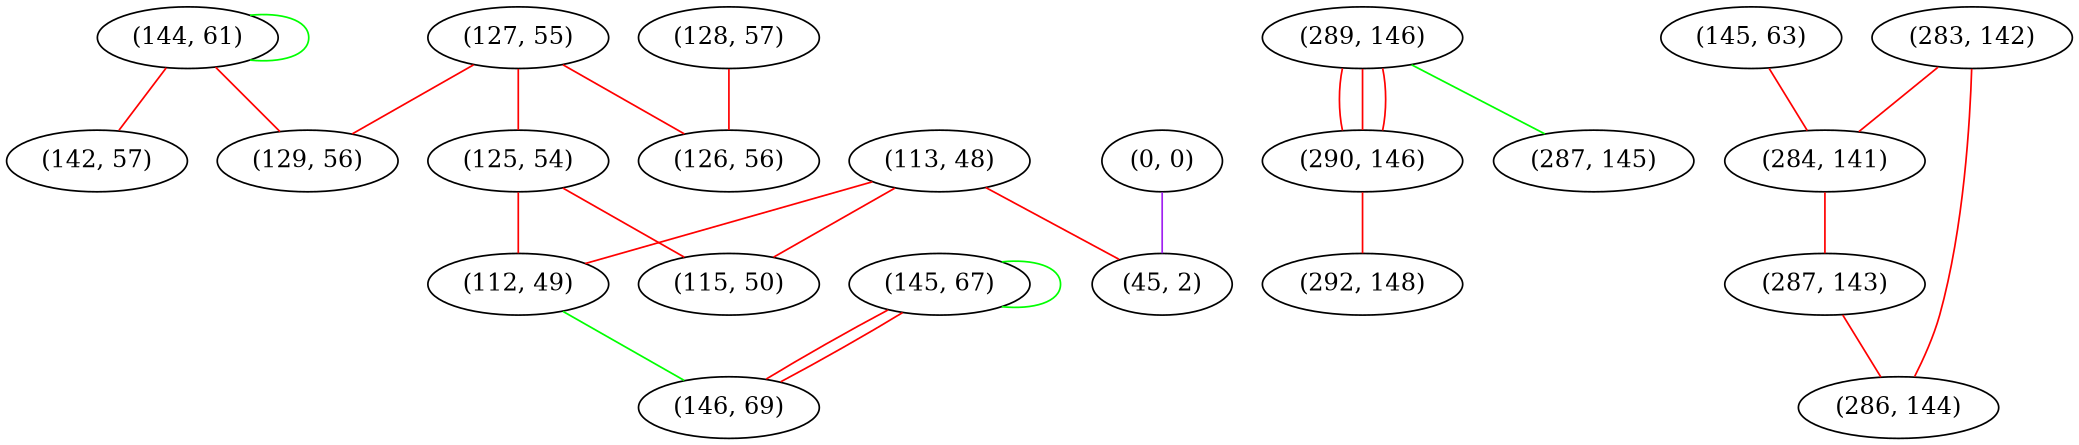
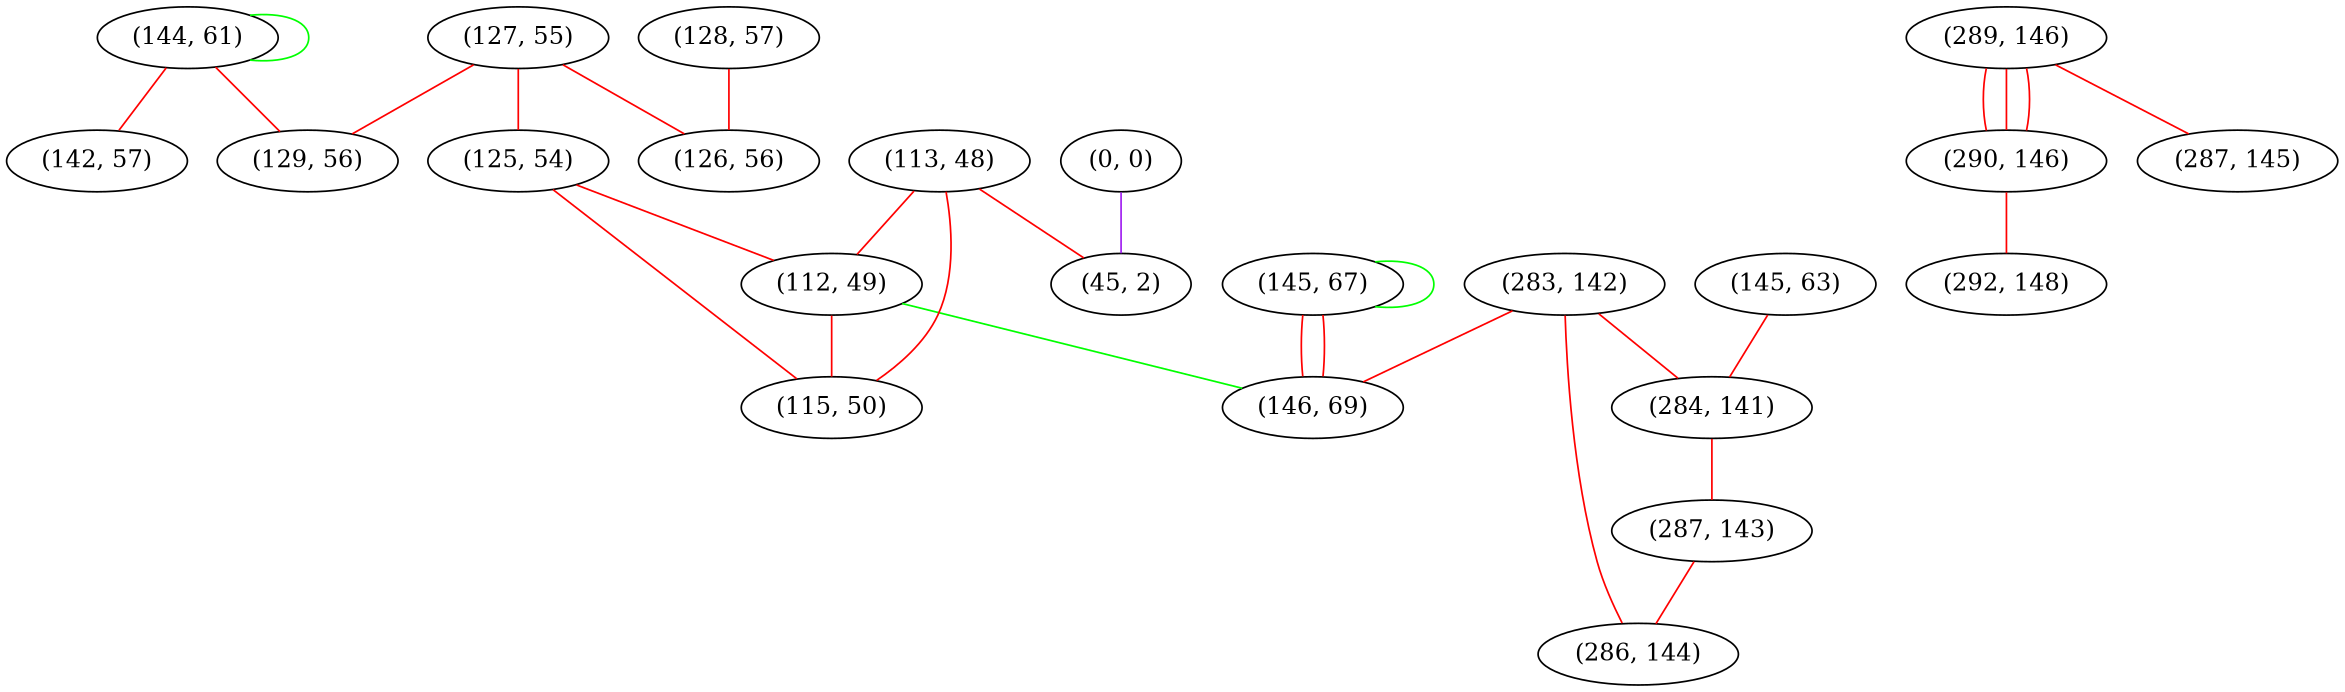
edge "(289, 146)" -- "(287, 145)": color green -> red
edge "(112, 49)" -- "(115, 50)": added
edge "(283, 142)" -- "(146, 69)": added
